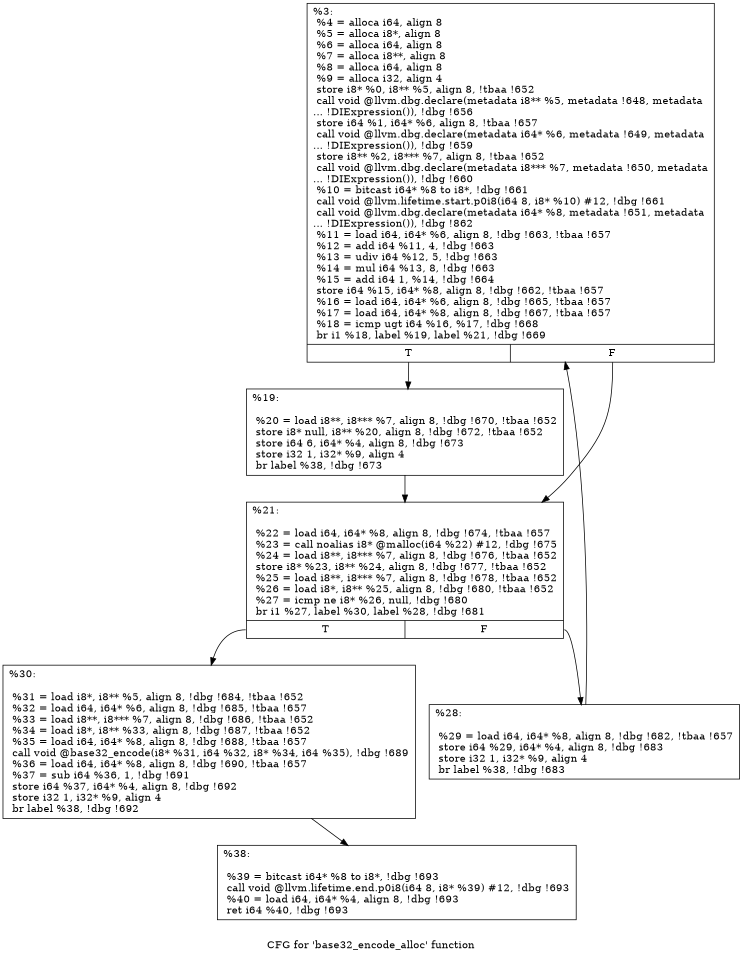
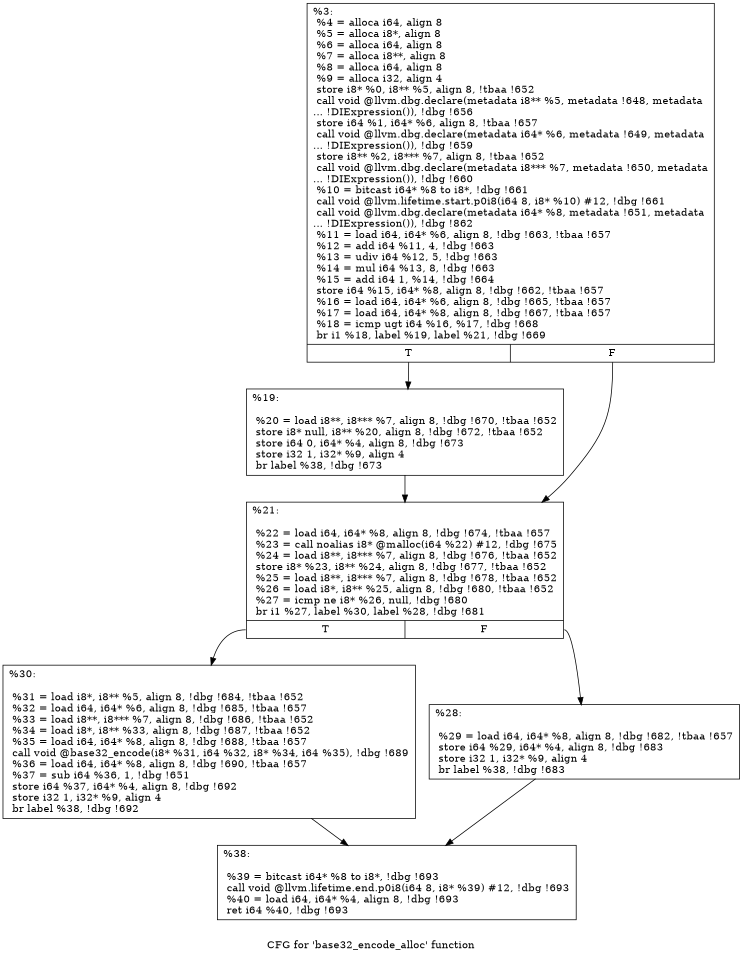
node "%19:": text "store i64 6, i64* %4, align 8, !dbg !673" -> "store i64 0, i64* %4, align 8, !dbg !673"
edge "%28:" -> "%3:": now "%28:" -> "%38:"
node "%30:": text "%37 = sub i64 %36, 1, !dbg !691" -> "%37 = sub i64 %36, 1, !dbg !651"
